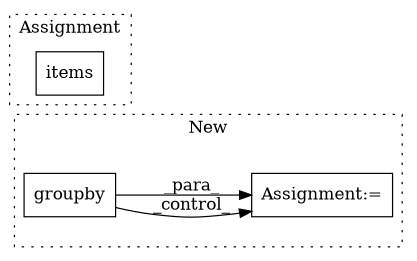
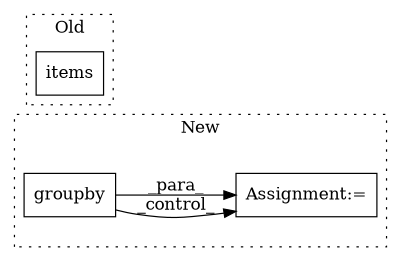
cluster "Assignment": label "Assignment" -> "Old"
